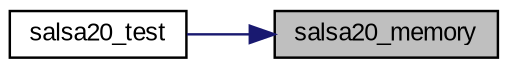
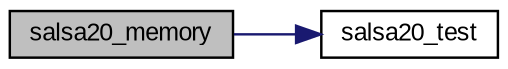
edge "salsa20_test" -> "salsa20_memory": reversed
